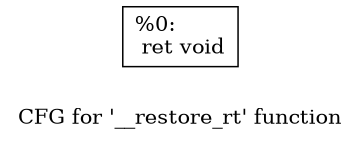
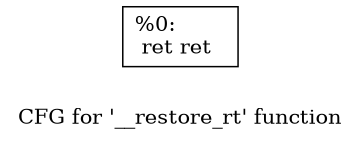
node "%0:": text "ret void" -> "ret ret"
